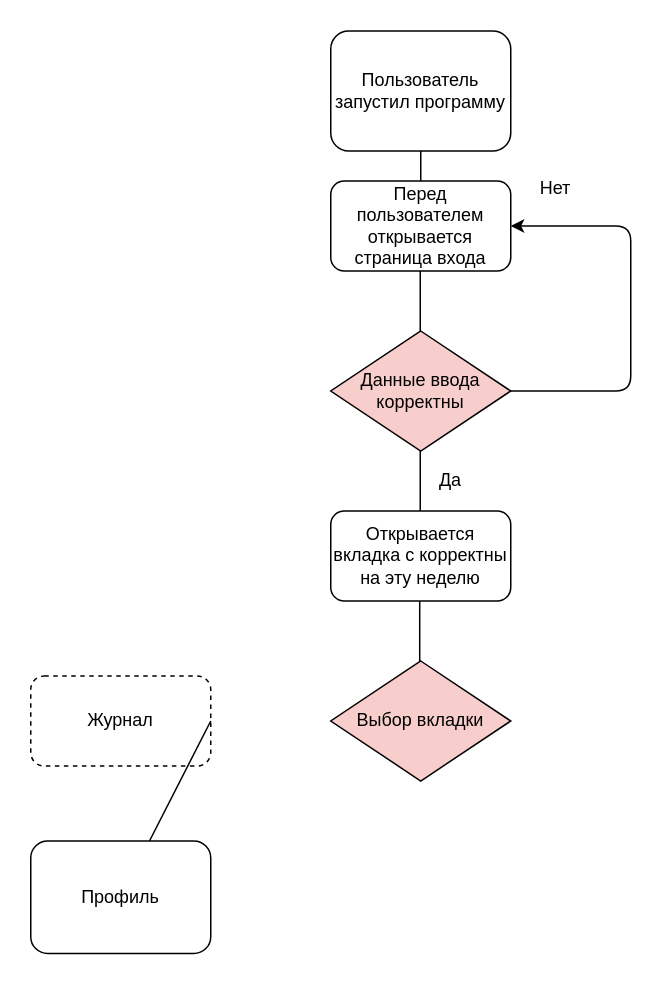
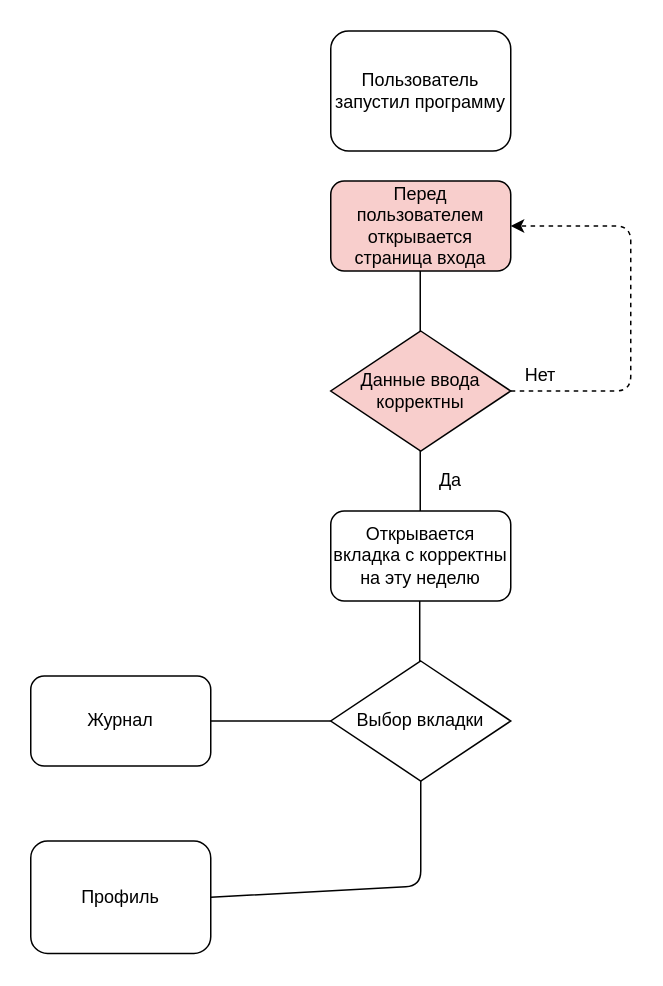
edge "Пользователь запустил программу" -- "Перед пользователем открывается страница входа": removed
node "Нет": moved (556, 188) -> (541, 376)
node "Перед пользователем открывается страница входа": fillcolor #ffffff -> #f8cecc
edge "Данные ввода корректны" -> "Перед пользователем открывается страница входа": style solid -> dashed
node "Журнал": style dashed -> solid
node "Выбор вкладки": fillcolor #f8cecc -> #ffffff
edge "Журнал" -- "Профиль": now "Журнал" -- "Выбор вкладки"
edge "Выбор вкладки" -- "Профиль": added
